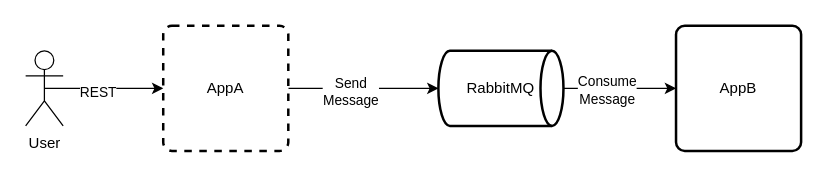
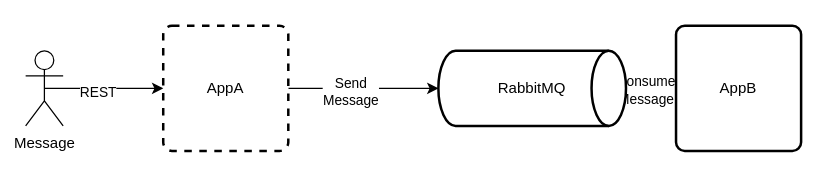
node "RabbitMQ": size 125x75 -> 188x75
node "User": label "User" -> "Message"
